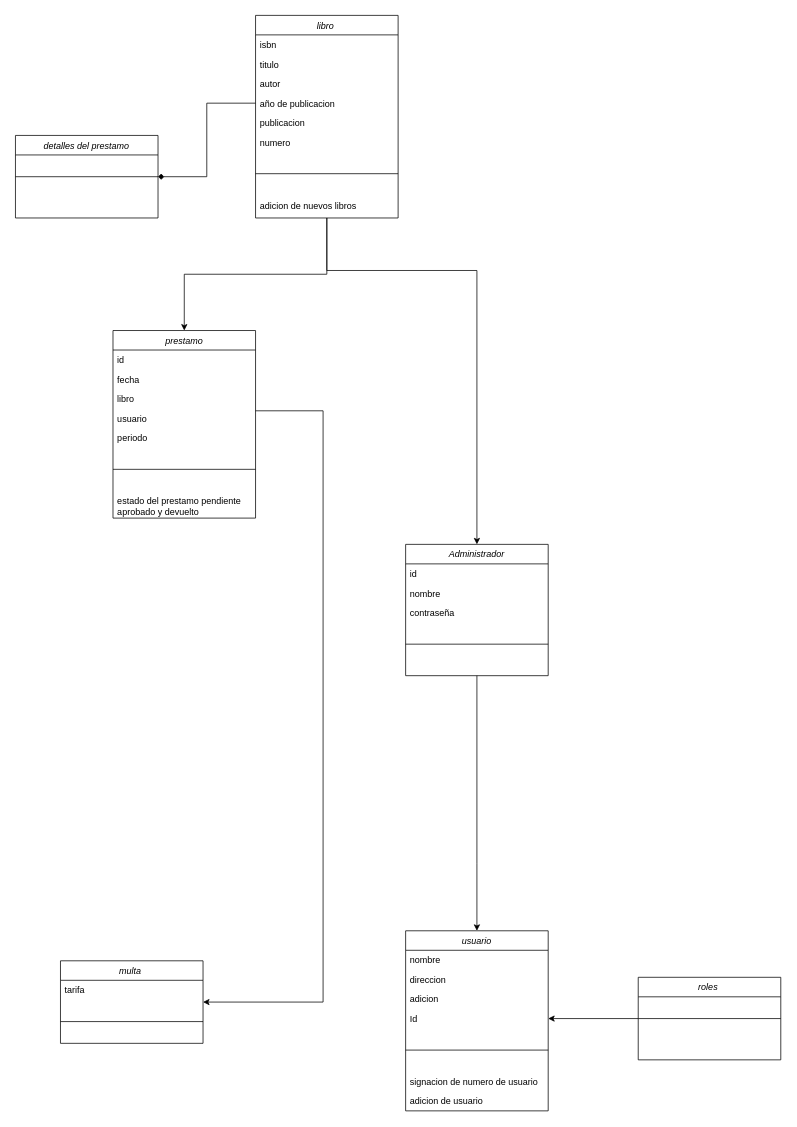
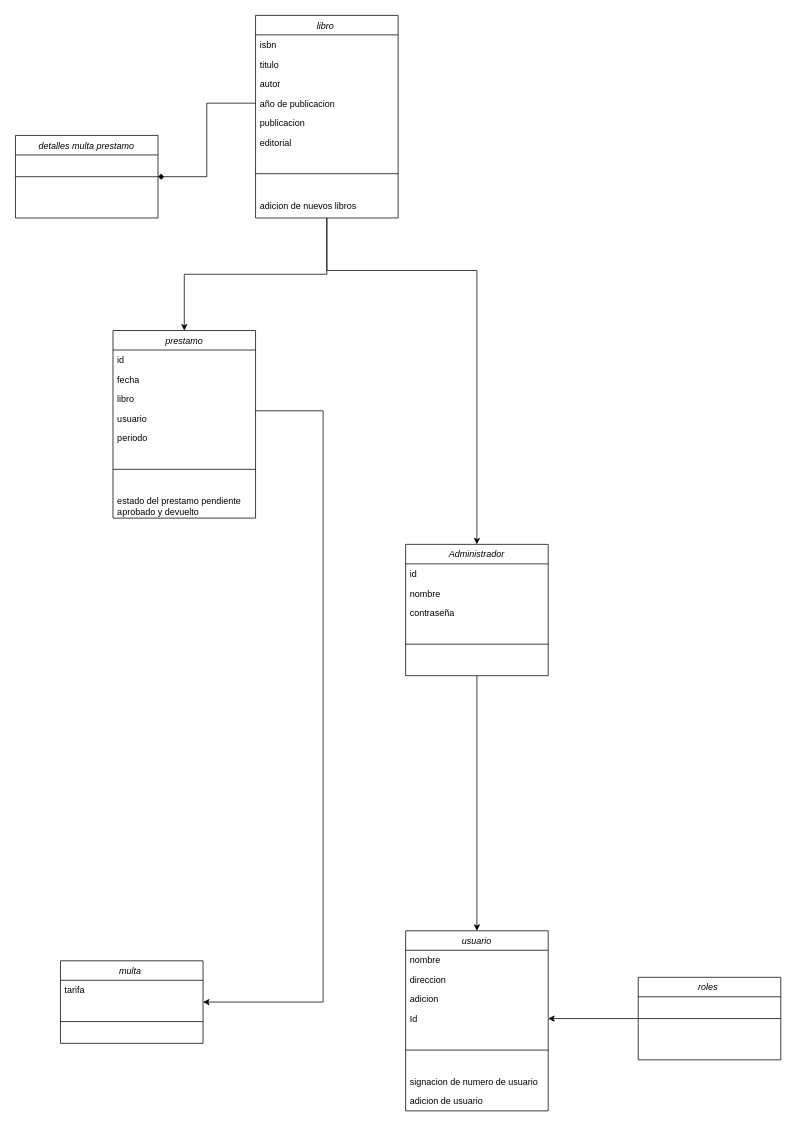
node "numero": label "numero" -> "editorial"
node "detalles del prestamo": label "detalles del prestamo" -> "detalles multa prestamo"
